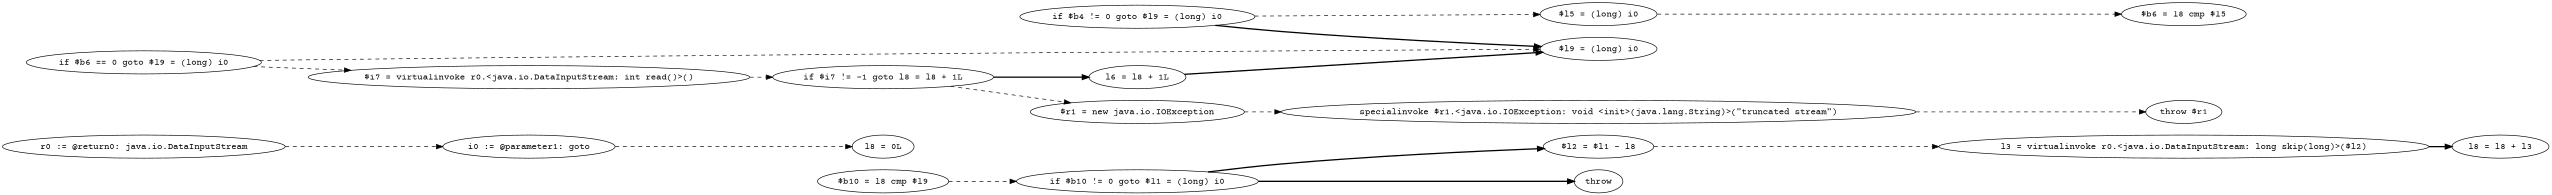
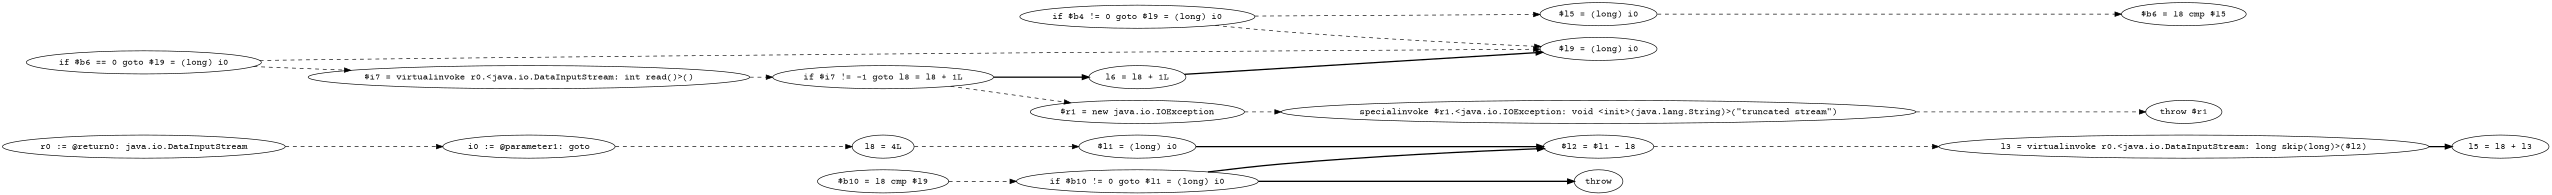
edge "if $b4 != 0 goto $l9 = (long) i0" -> "$l9 = (long) i0": style bold -> dashed
node "l8 = 0L": label "l8 = 0L" -> "l8 = 4L"
node "$l1 = (long) i0": added
node "l8 = l8 + l3": label "l8 = l8 + l3" -> "l5 = l8 + l3"
